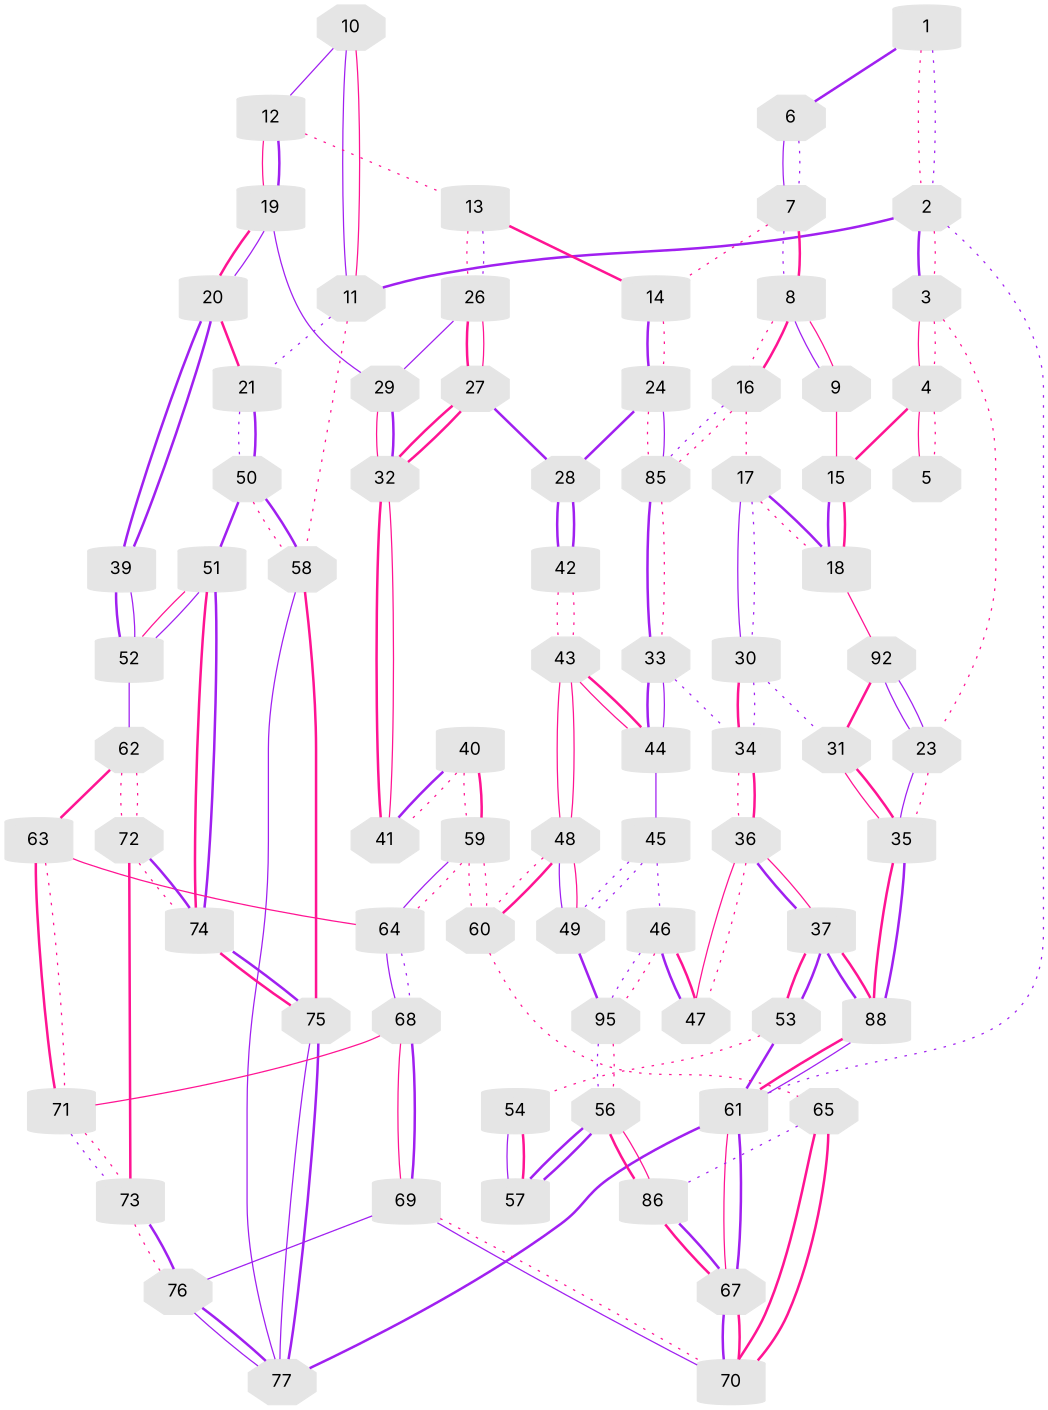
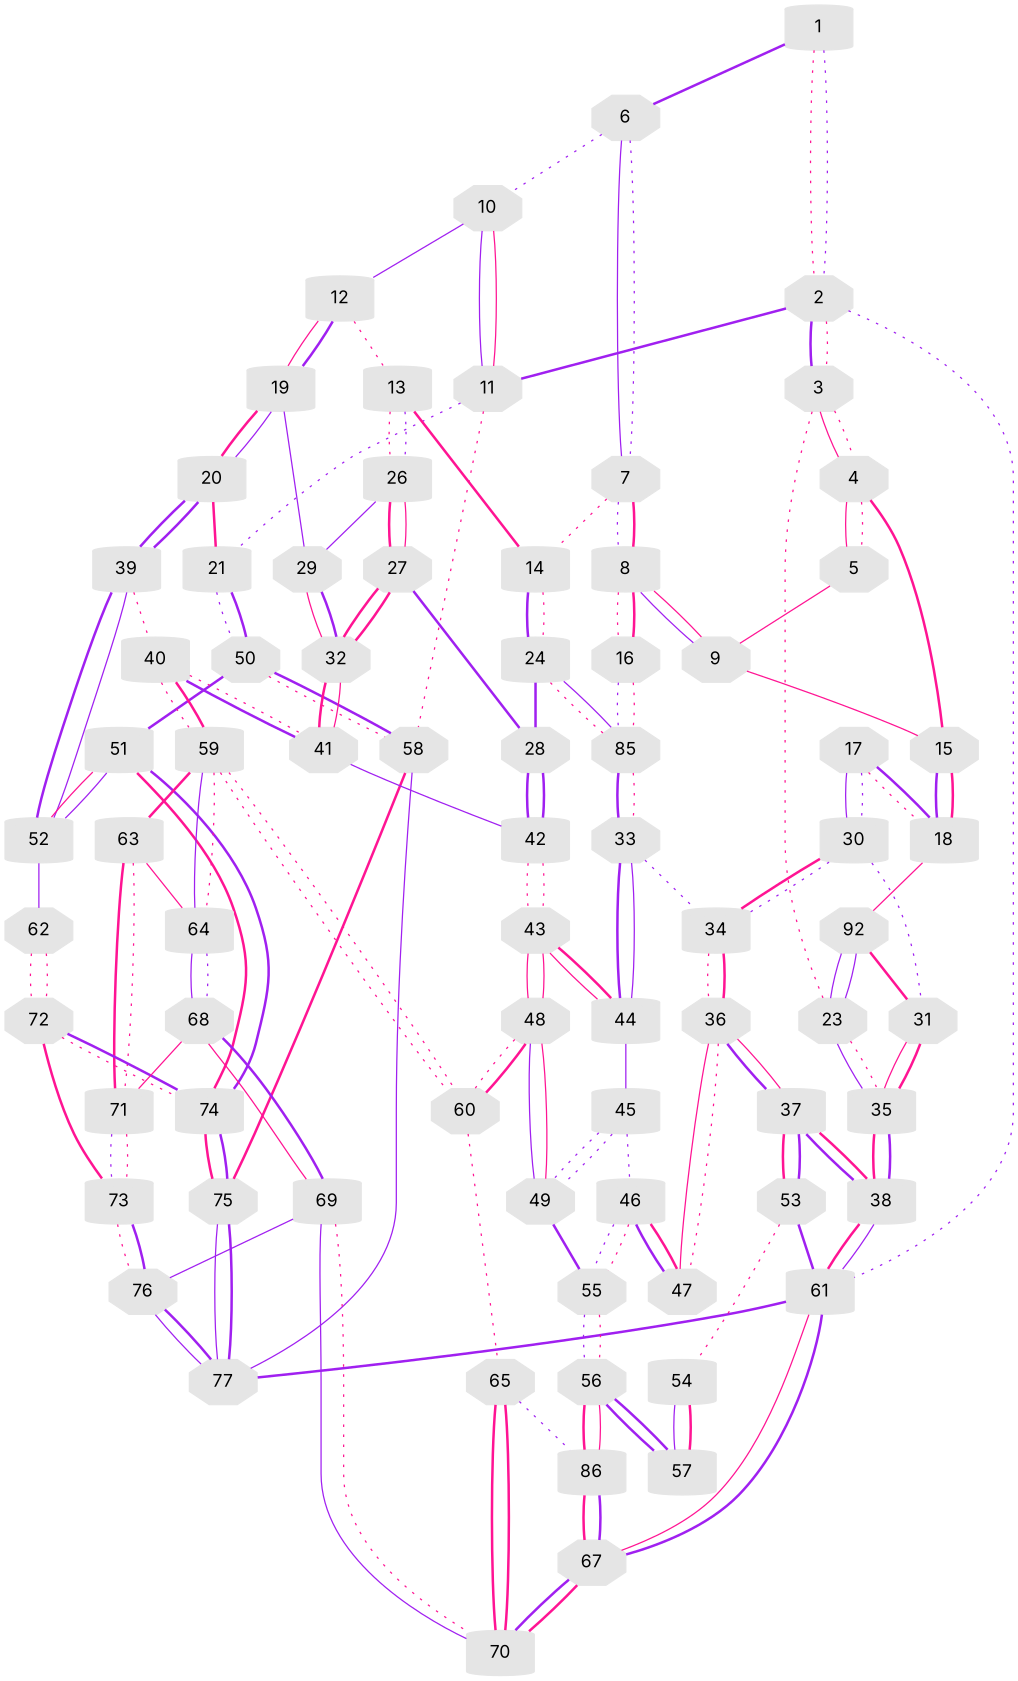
edge "6" -- "10": added
edge "16" -- "17": removed
edge "5" -- "9": added
edge "39" -- "40": added
edge "62" -- "63": now "59" -- "63"
edge "41" -- "42": added
node "95": label "95" -> "55"
node "88": label "88" -> "38"
